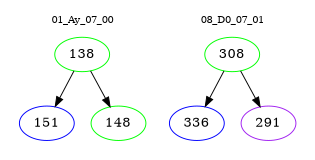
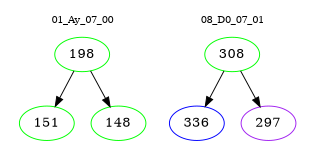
node "138": label "138" -> "198"
node "151": color blue -> green
node "291": label "291" -> "297"
